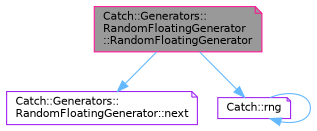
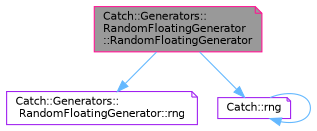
node "Catch::Generators:: RandomFloatingGenerator::next": label "Catch::Generators:: RandomFloatingGenerator::next" -> "Catch::Generators:: RandomFloatingGenerator::rng"
